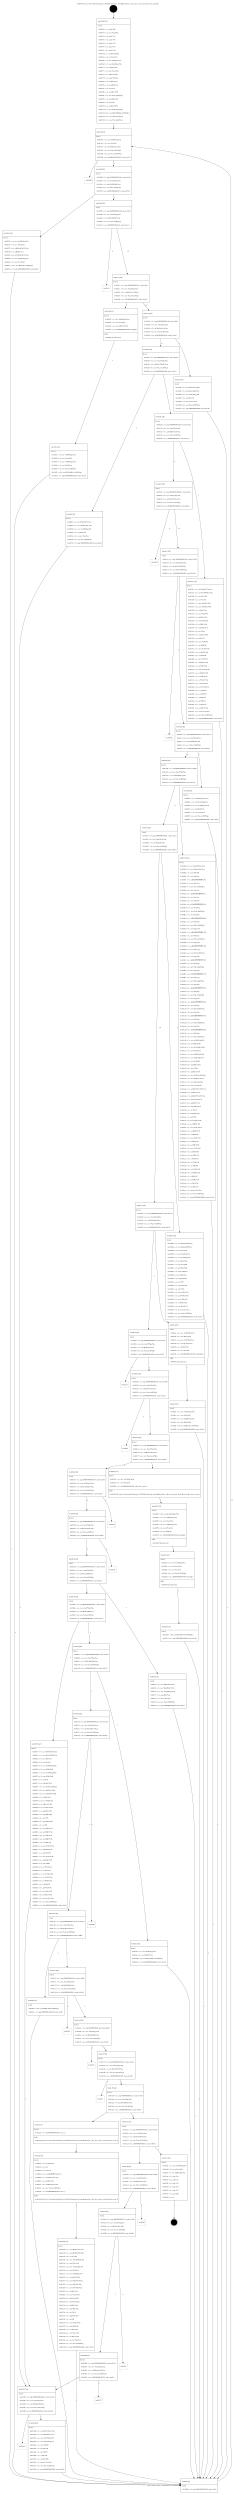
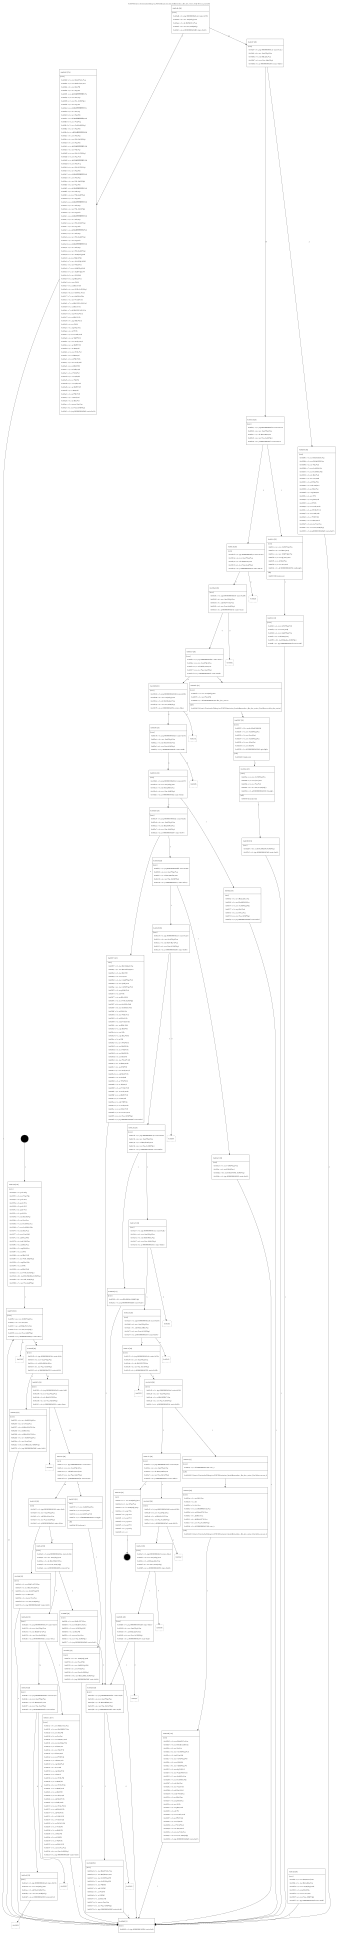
node "0x401abf [28]": removed
